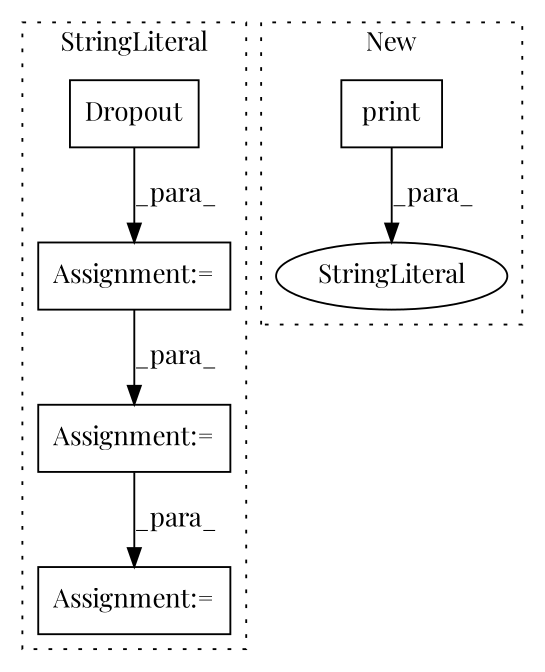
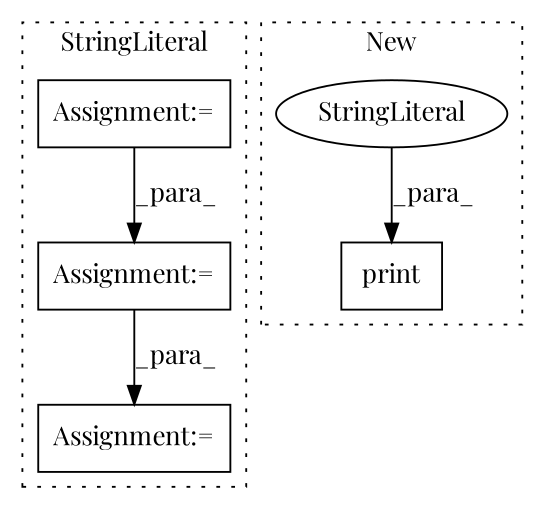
node "Dropout": removed
edge "print" -> "StringLiteral": reversed
